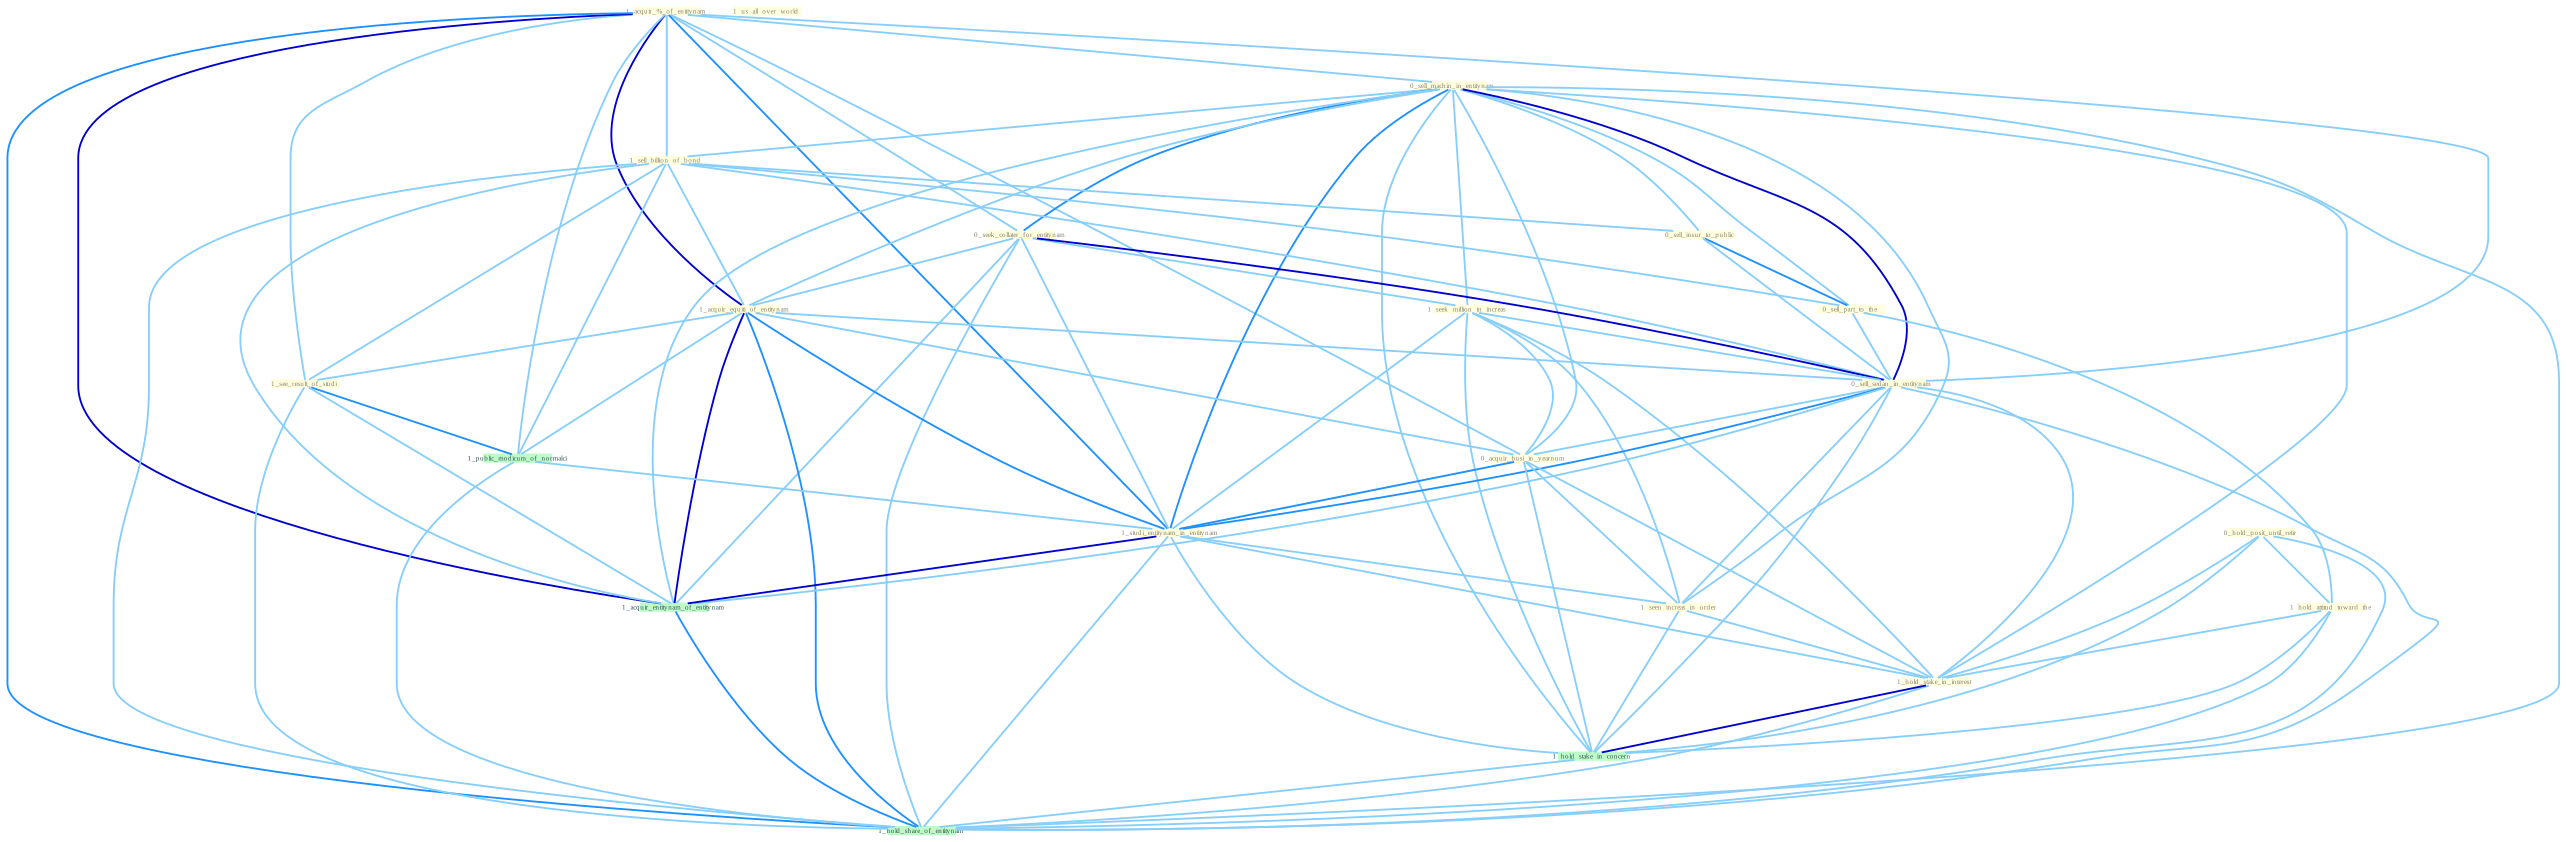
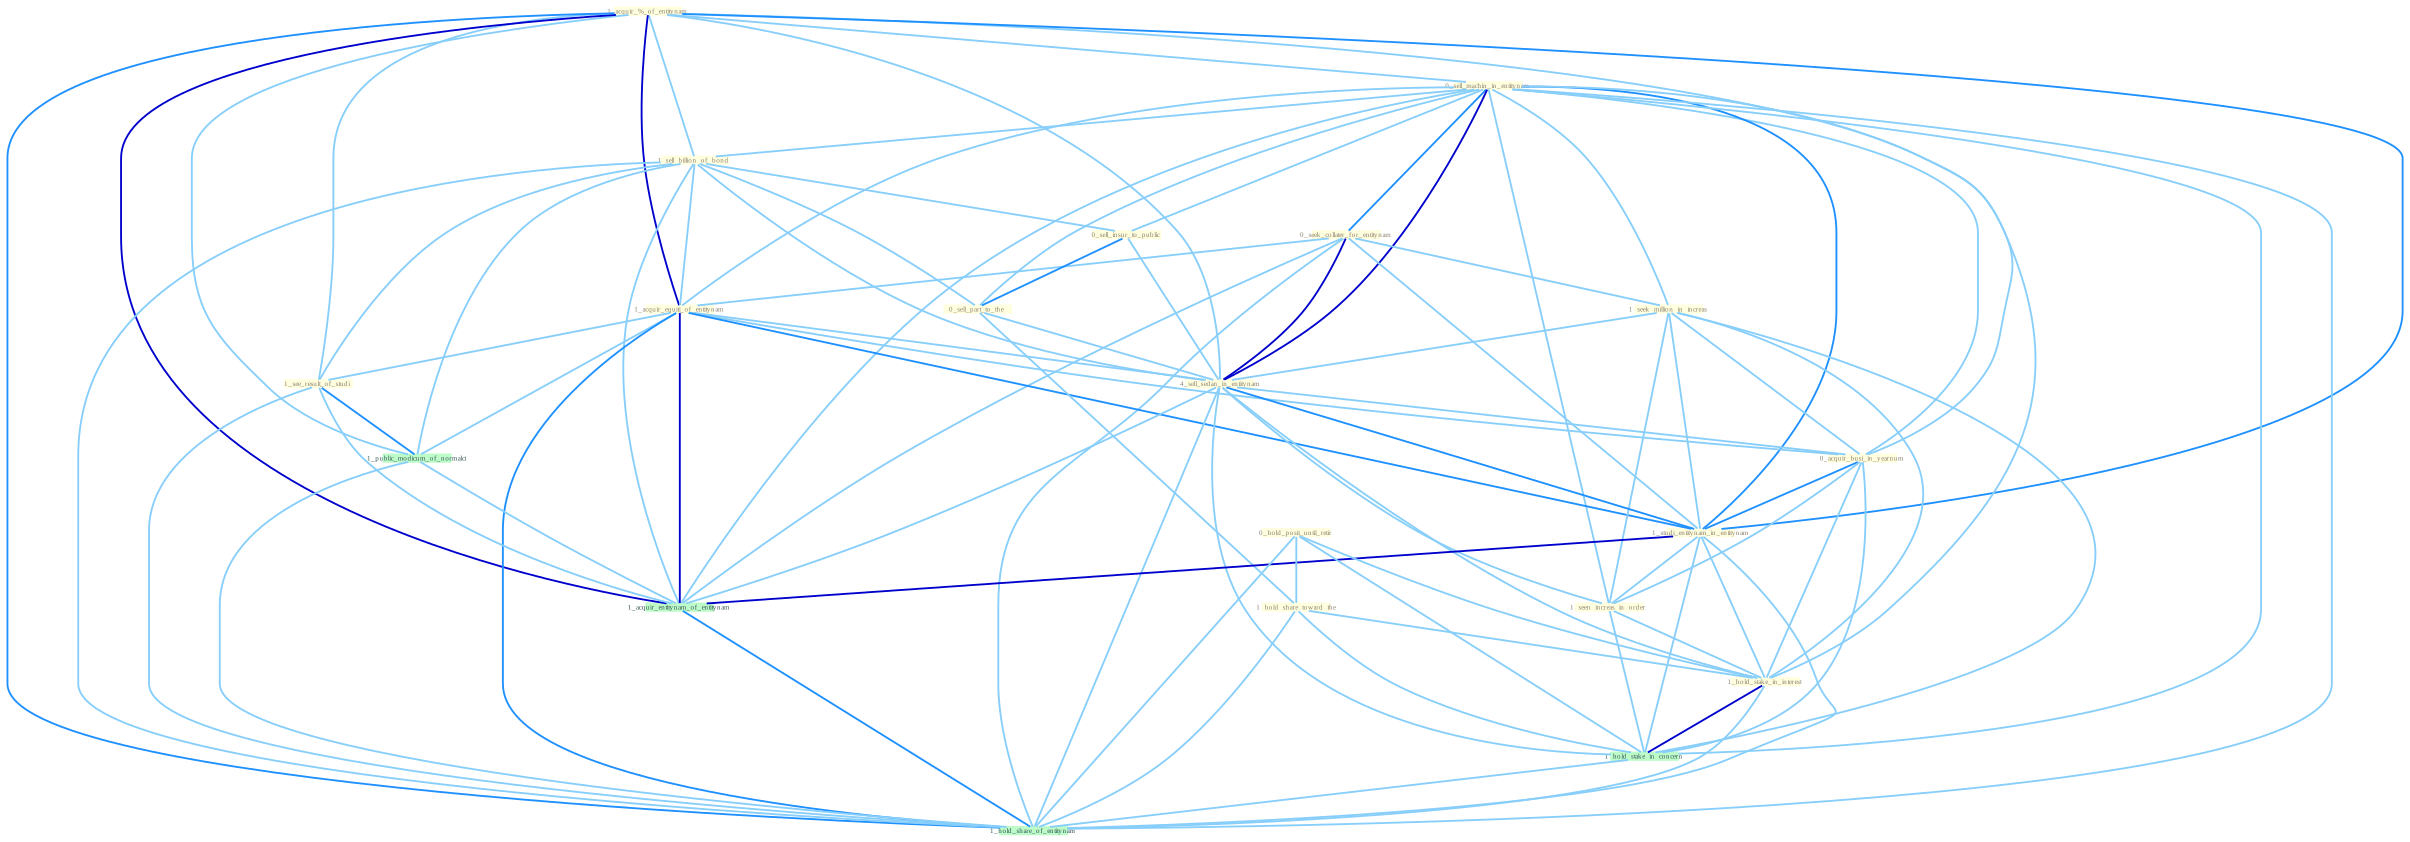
node "1_us_all_over_world": removed
edge "1_acquir_%_of_entitynam" -- "0_seek_collater_for_entitynam": removed
node "0_sell_sedan_in_entitynam": label "0_sell_sedan_in_entitynam" -> "4_sell_sedan_in_entitynam"
edge "1_public_modicum_of_normalci" -- "1_studi_entitynam_in_entitynam": now "1_public_modicum_of_normalci" -- "1_acquir_entitynam_of_entitynam"
node "1_hold_attitud_toward_the": label "1_hold_attitud_toward_the" -> "1_hold_share_toward_the"
